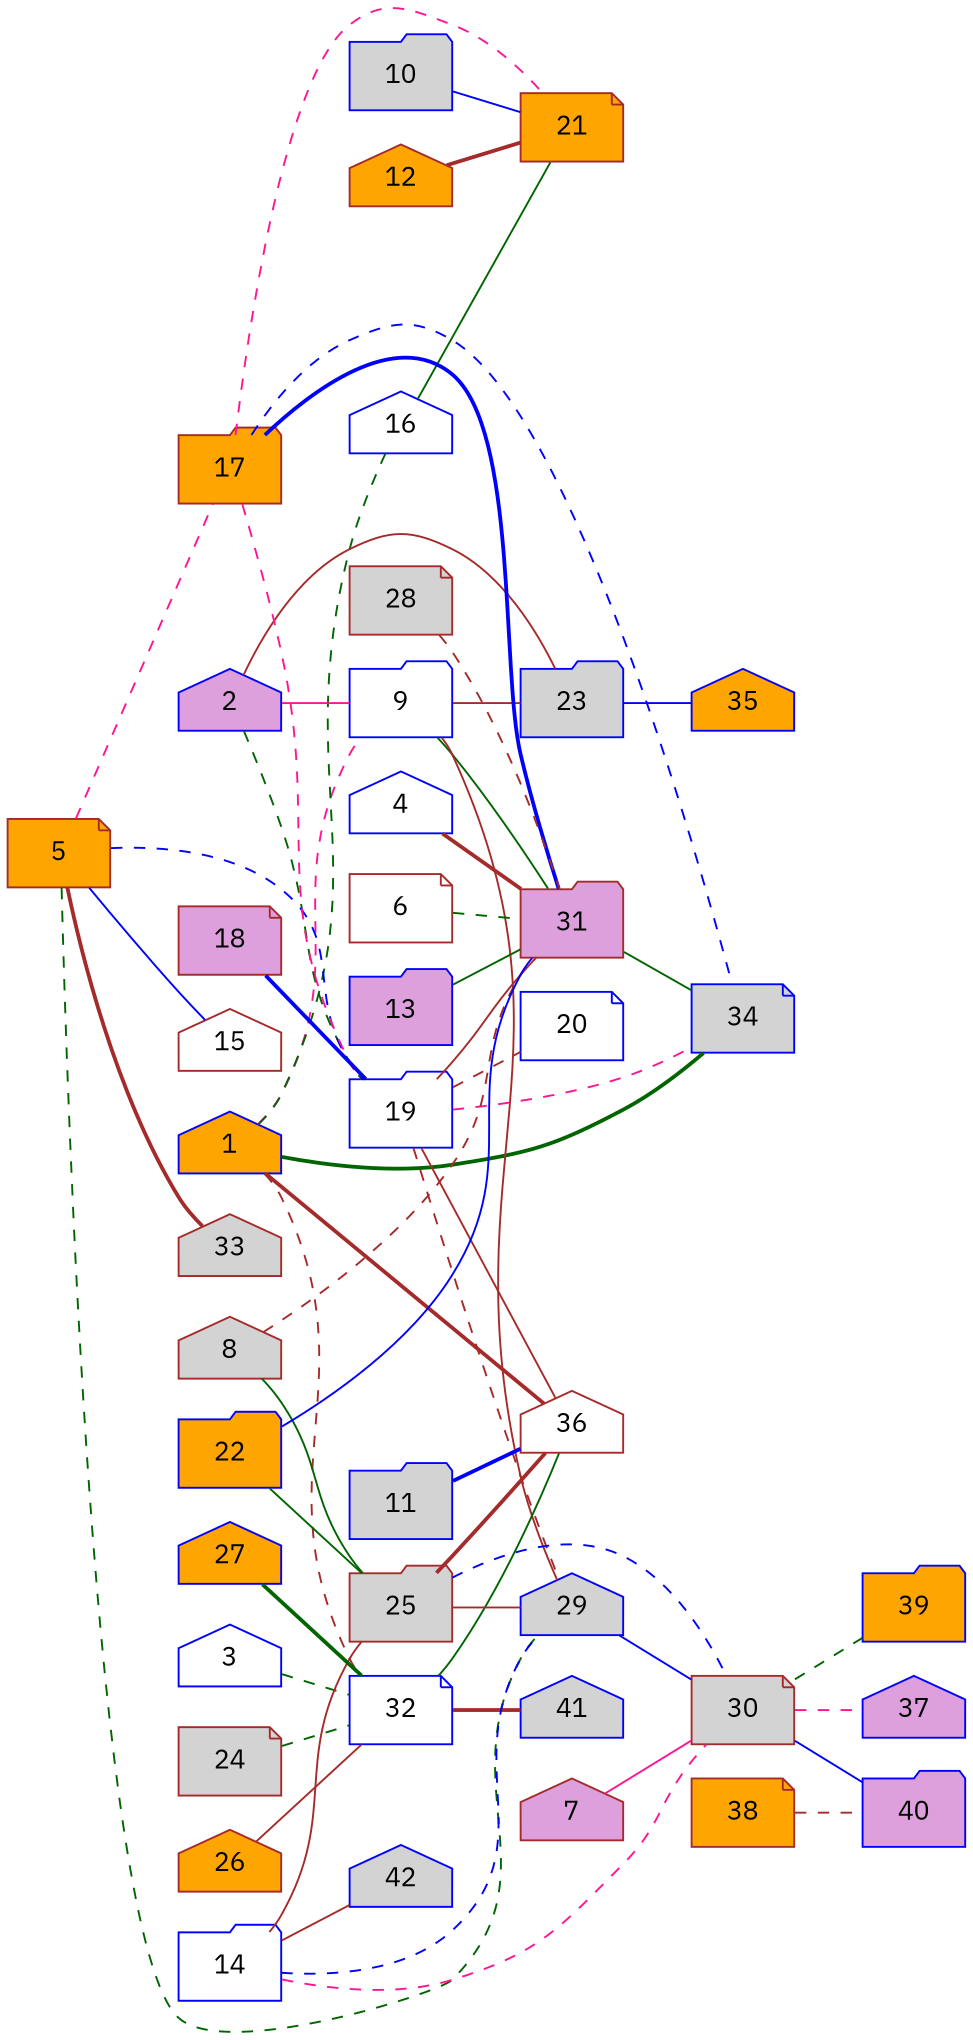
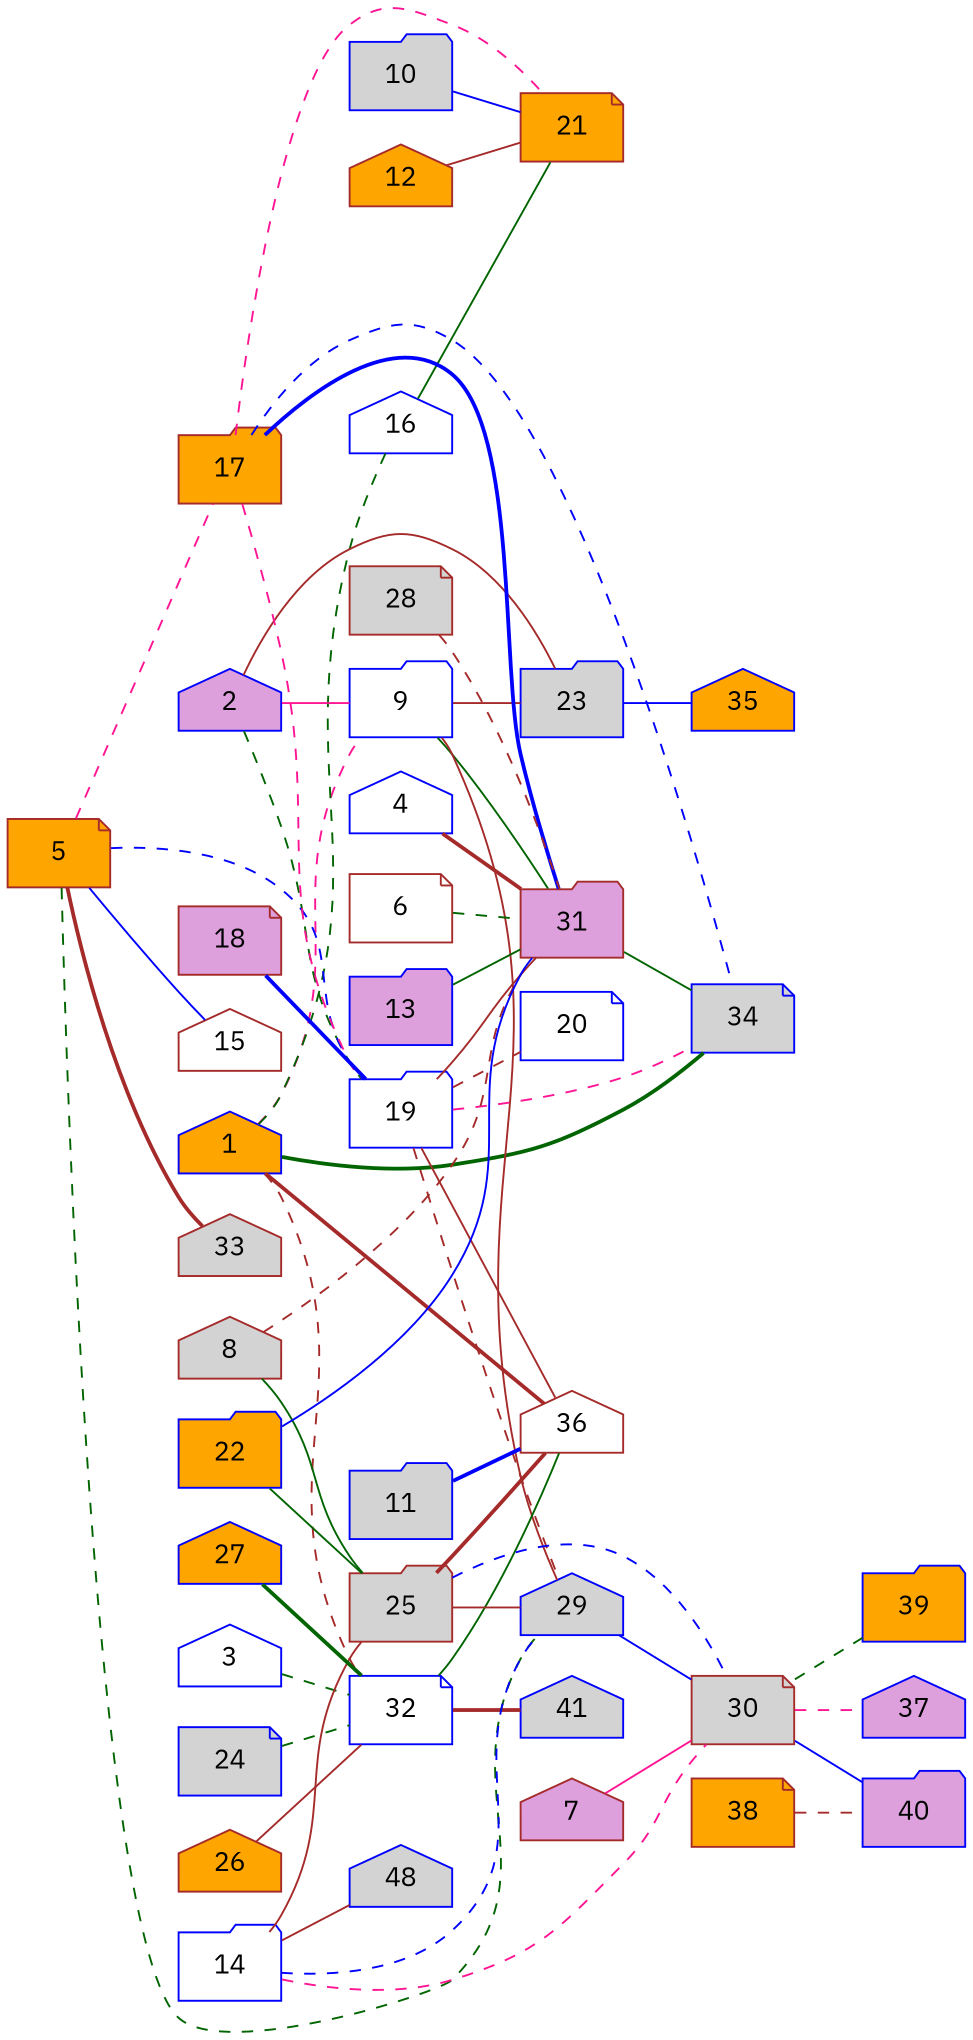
edge "21" -- "12": style bold -> solid
node "24": color brown -> blue
node "42": label "42" -> "48"
